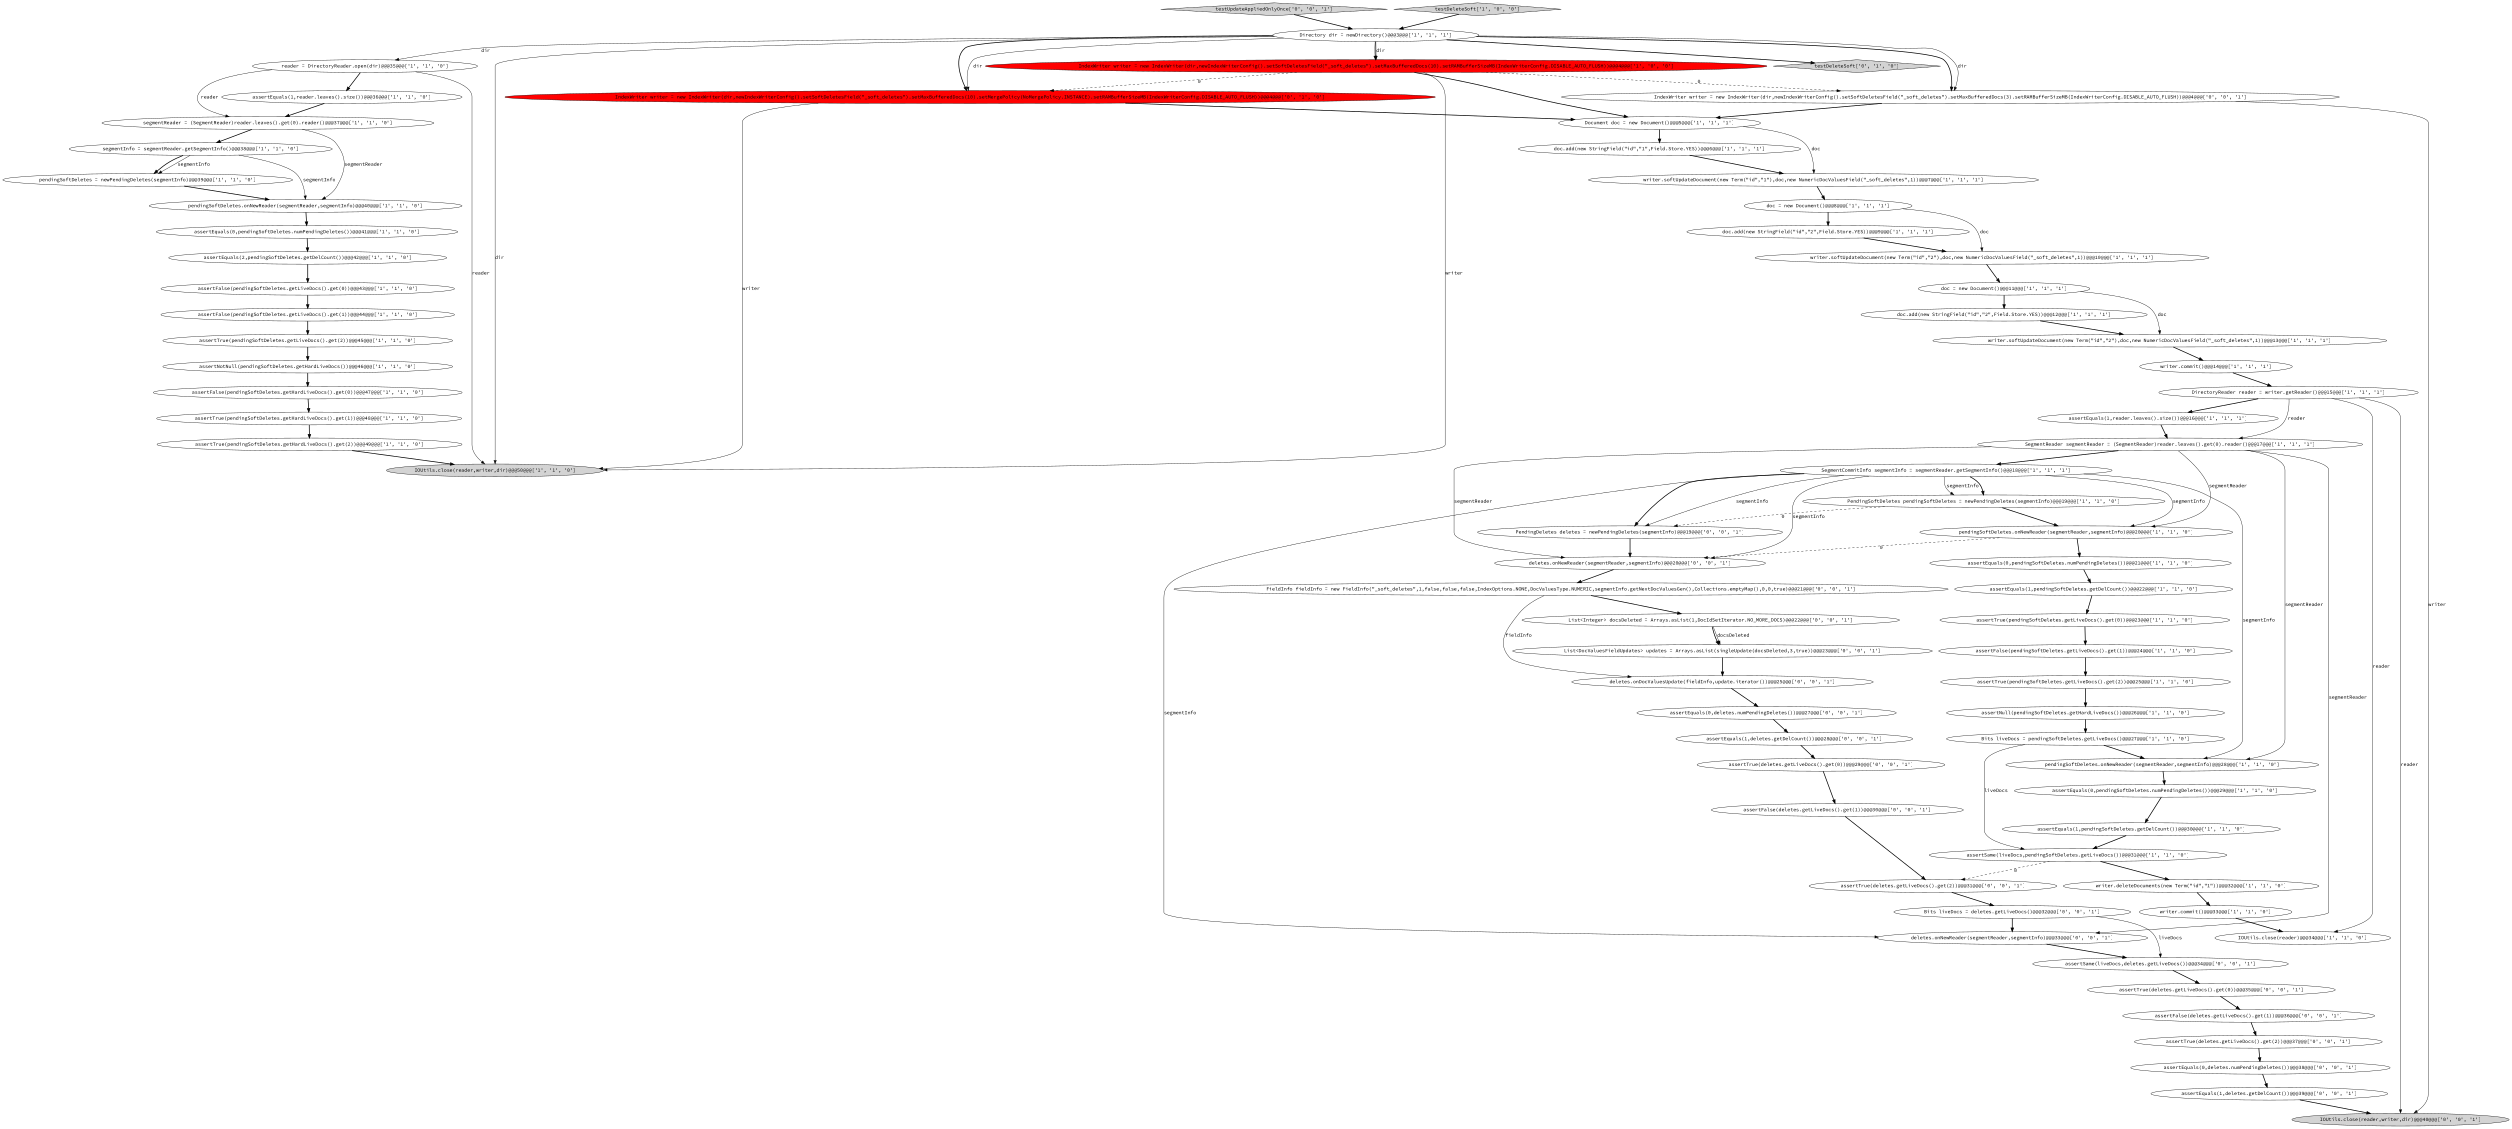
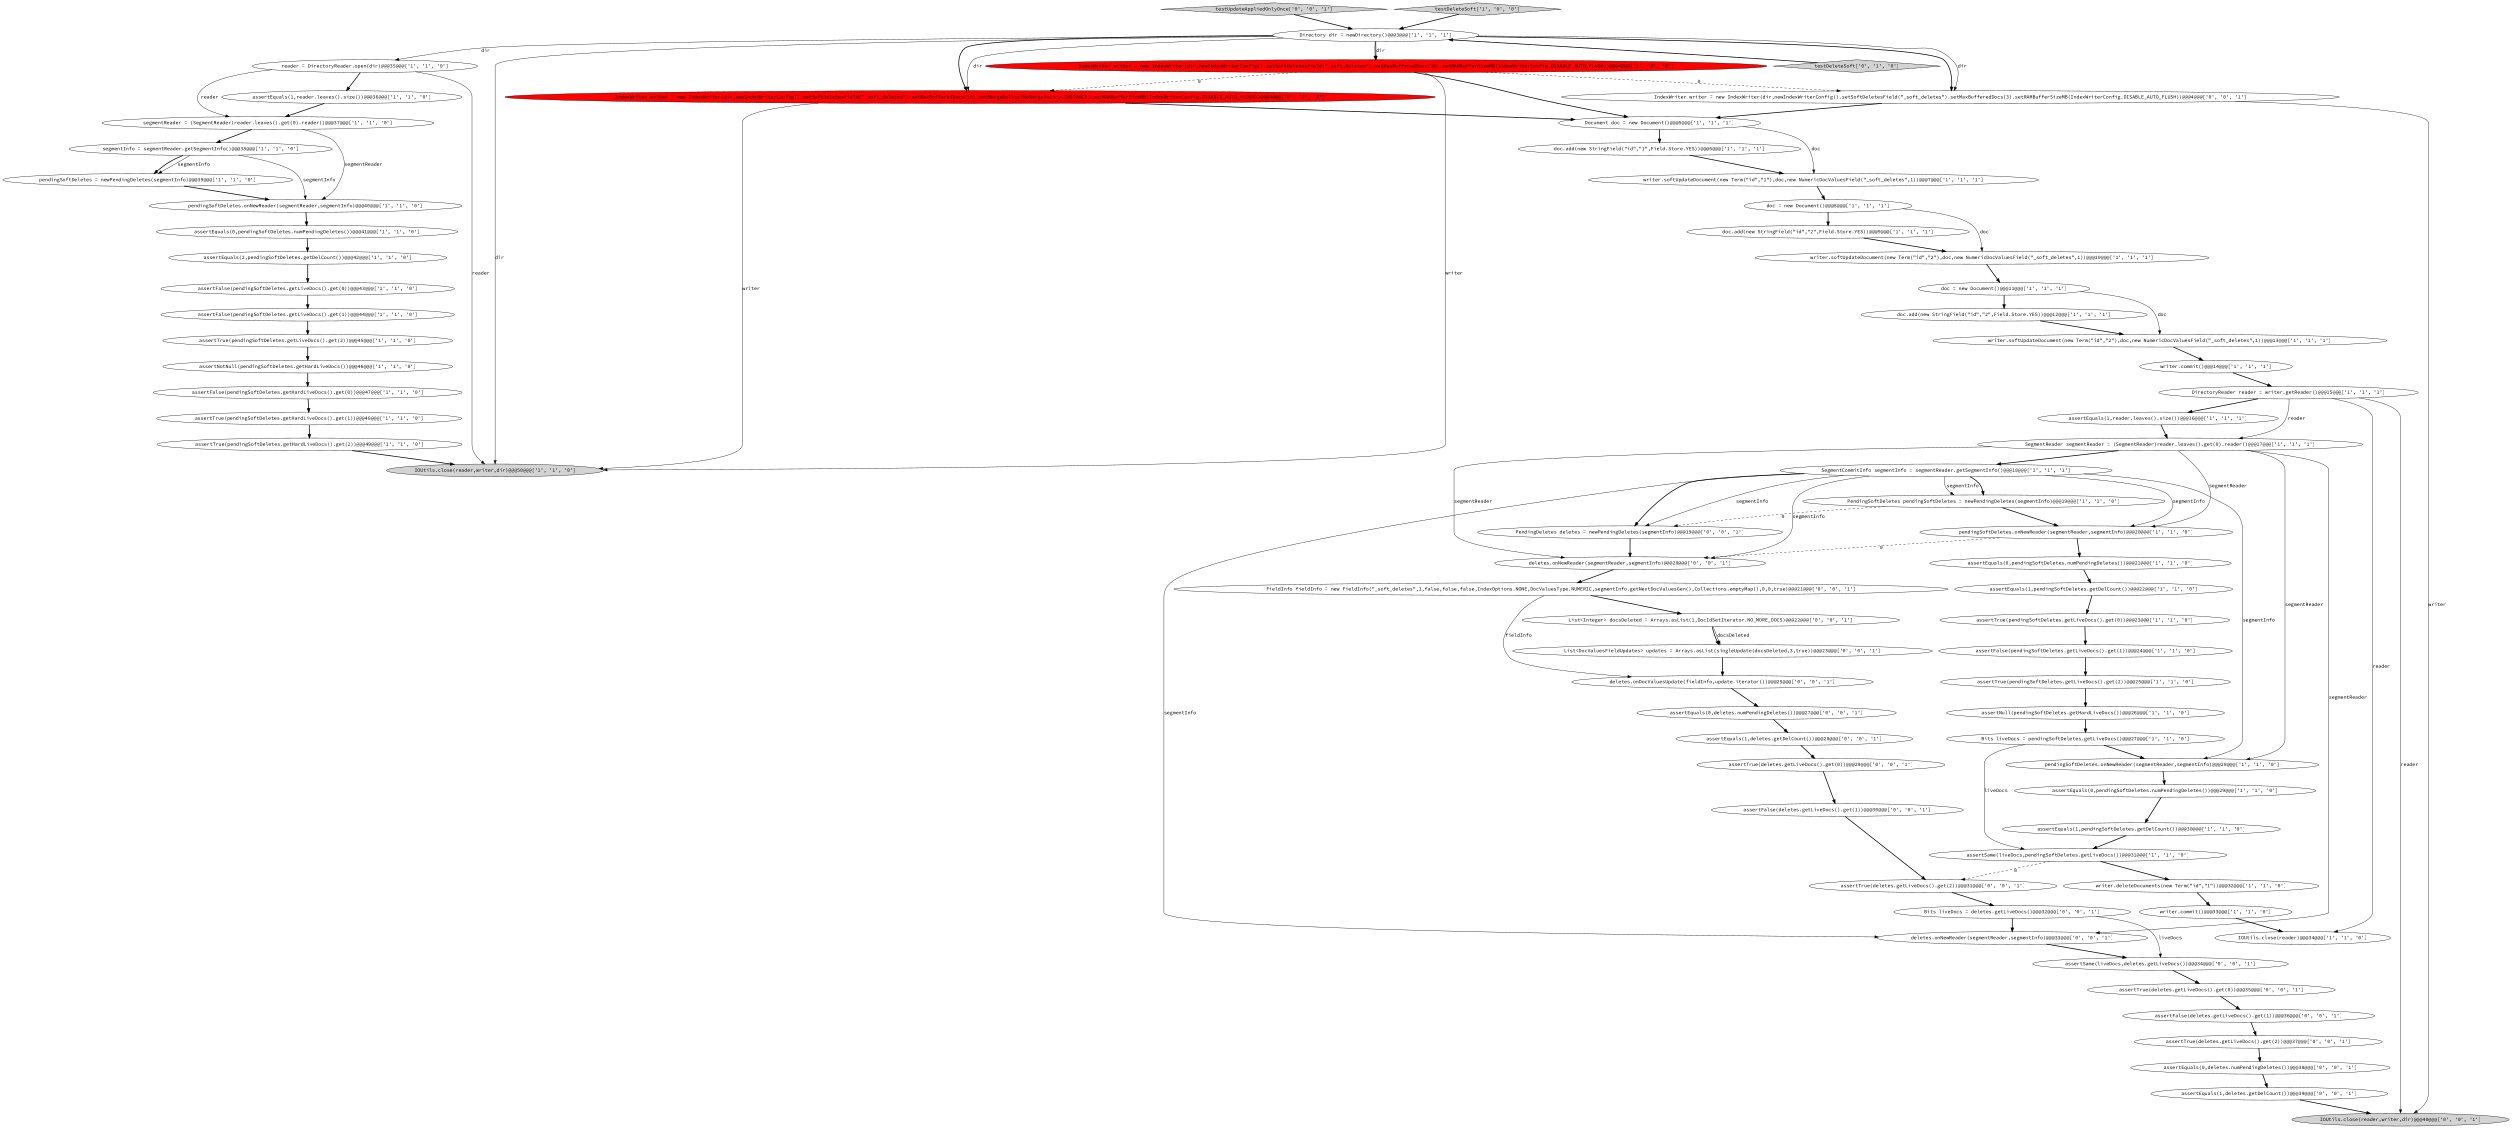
edge "Directory dir = newDirectory()@@@3@@@['1', '1', '1']" -> "testDeleteSoft['0', '1', '0']": reversed
